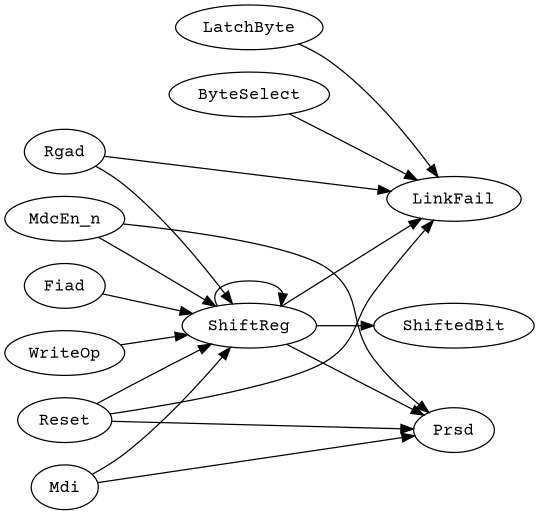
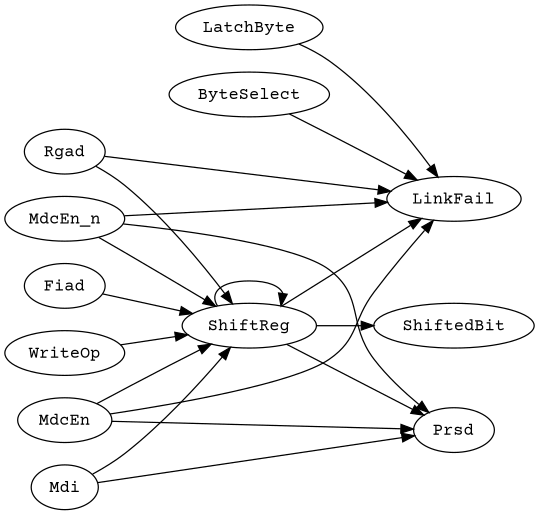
edge "MdcEn_n" -> "LinkFail": added
node "Reset": label "Reset" -> "MdcEn"
